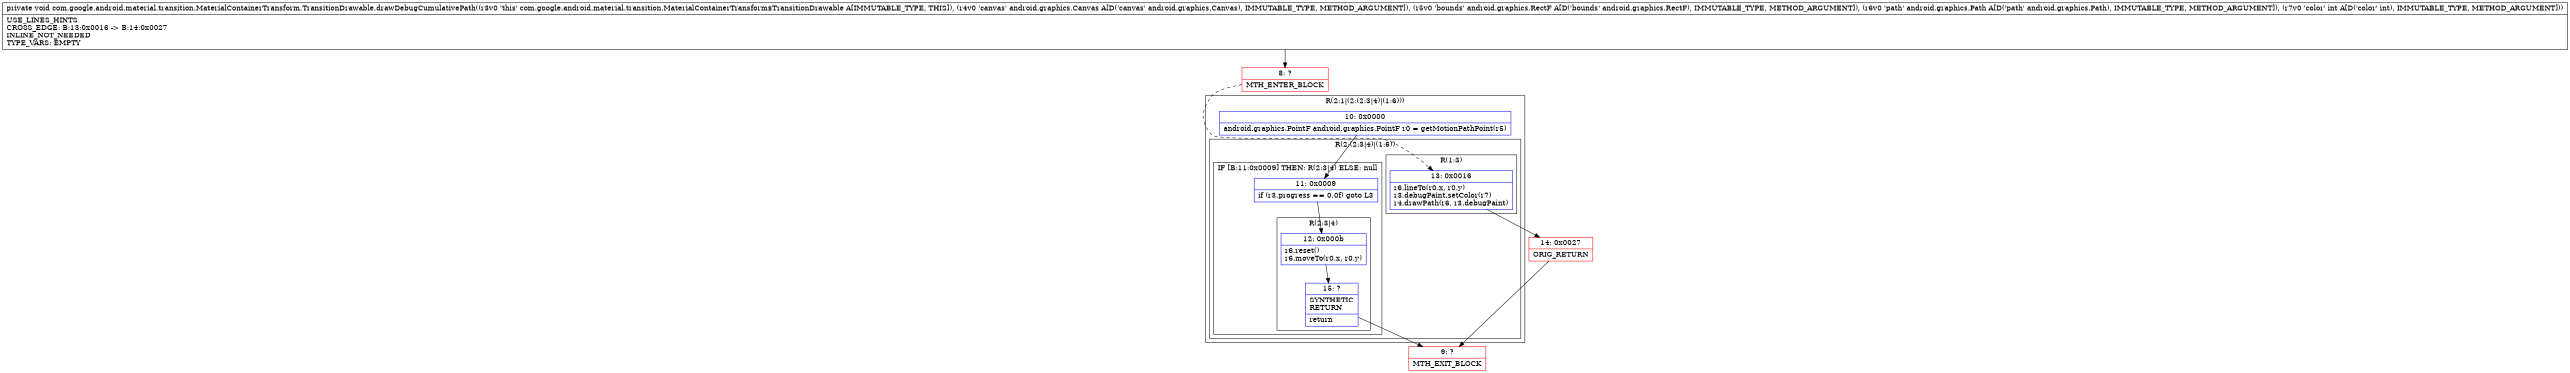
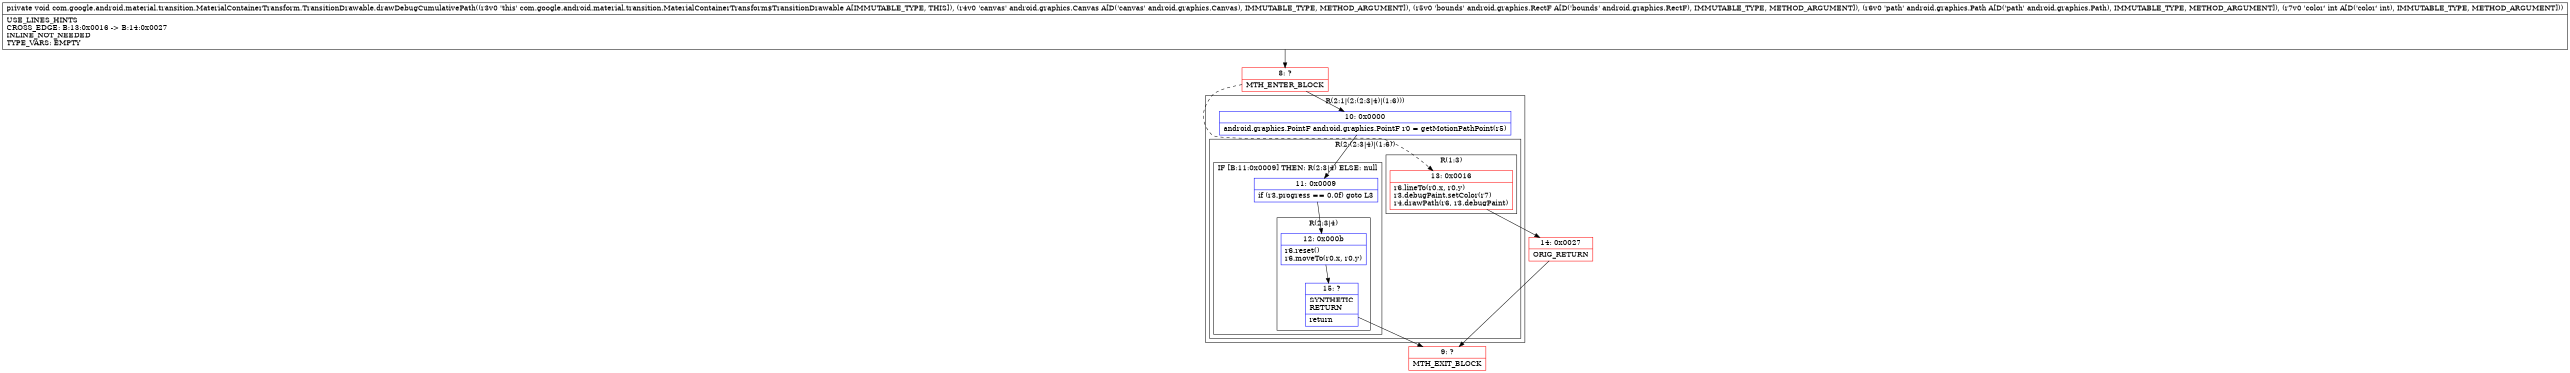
edge "8: ?" -> "10: 0x0000": added
node "13: 0x0016": color blue -> red
